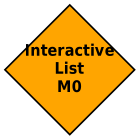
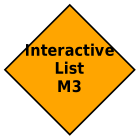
node "Interactive List M0": label "Interactive List M0" -> "Interactive List M3"
